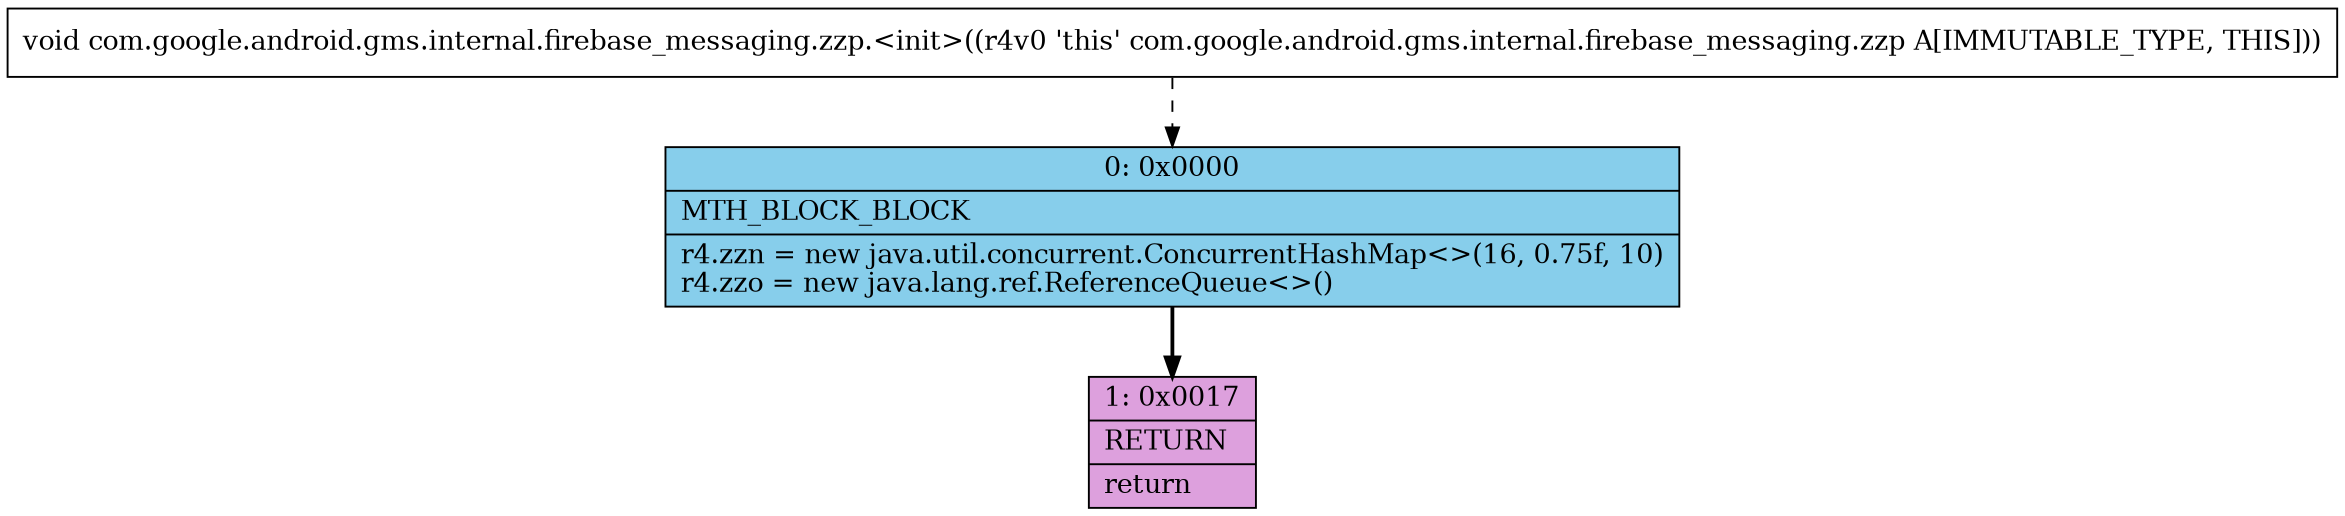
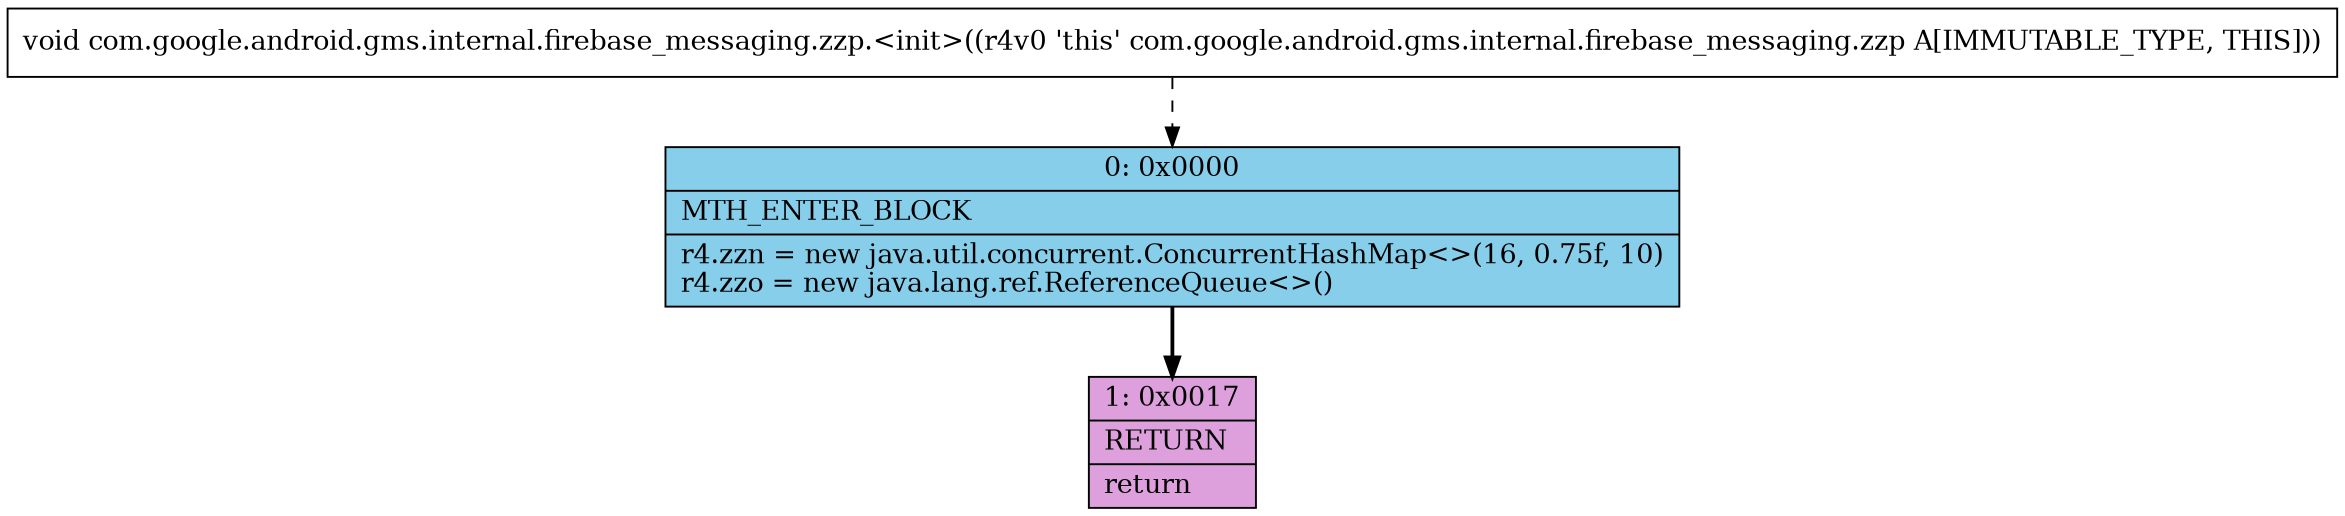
node "0: 0x0000": text "MTH_BLOCK_BLOCK" -> "MTH_ENTER_BLOCK"
